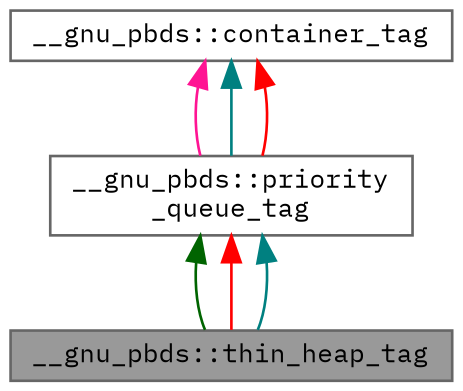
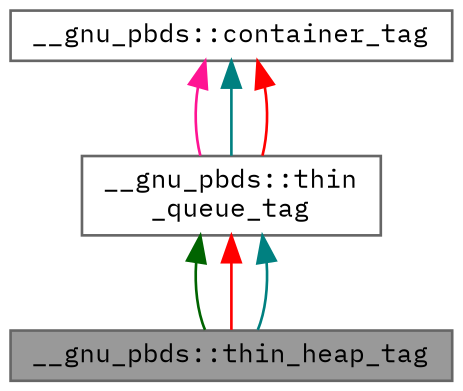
node "__gnu_pbds::priority _queue_tag": label "__gnu_pbds::priority _queue_tag" -> "__gnu_pbds::thin _queue_tag"
